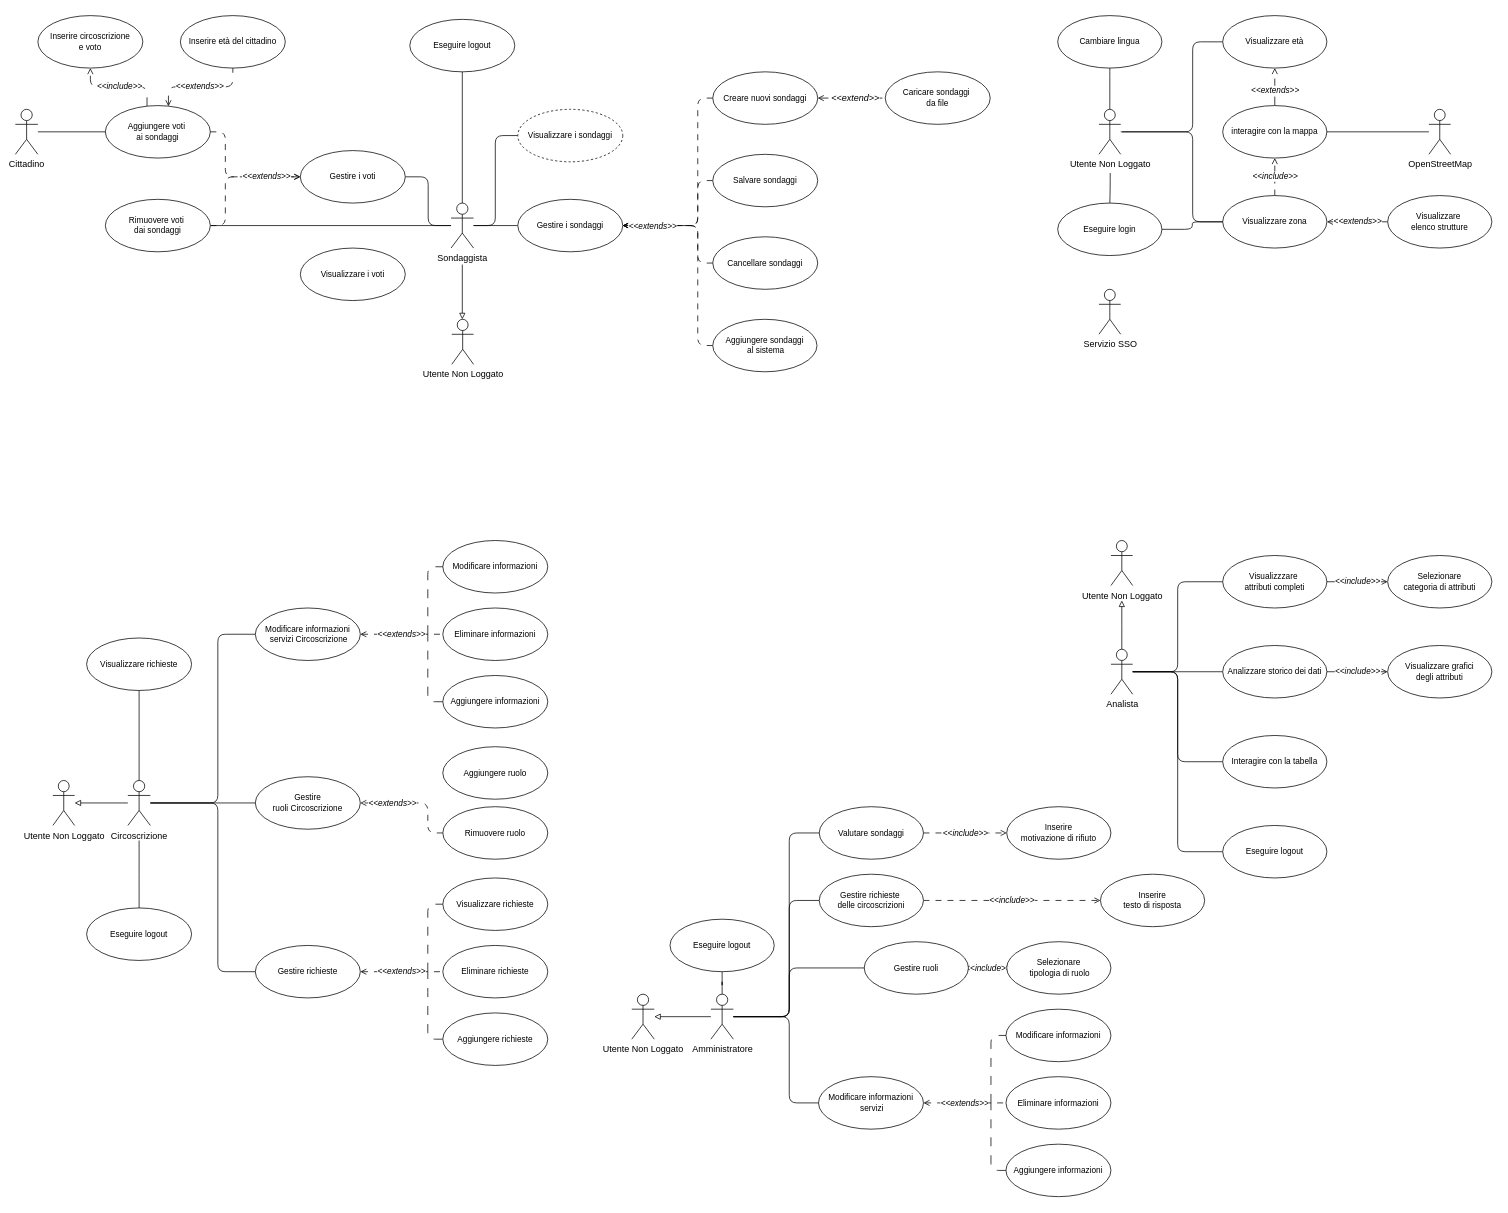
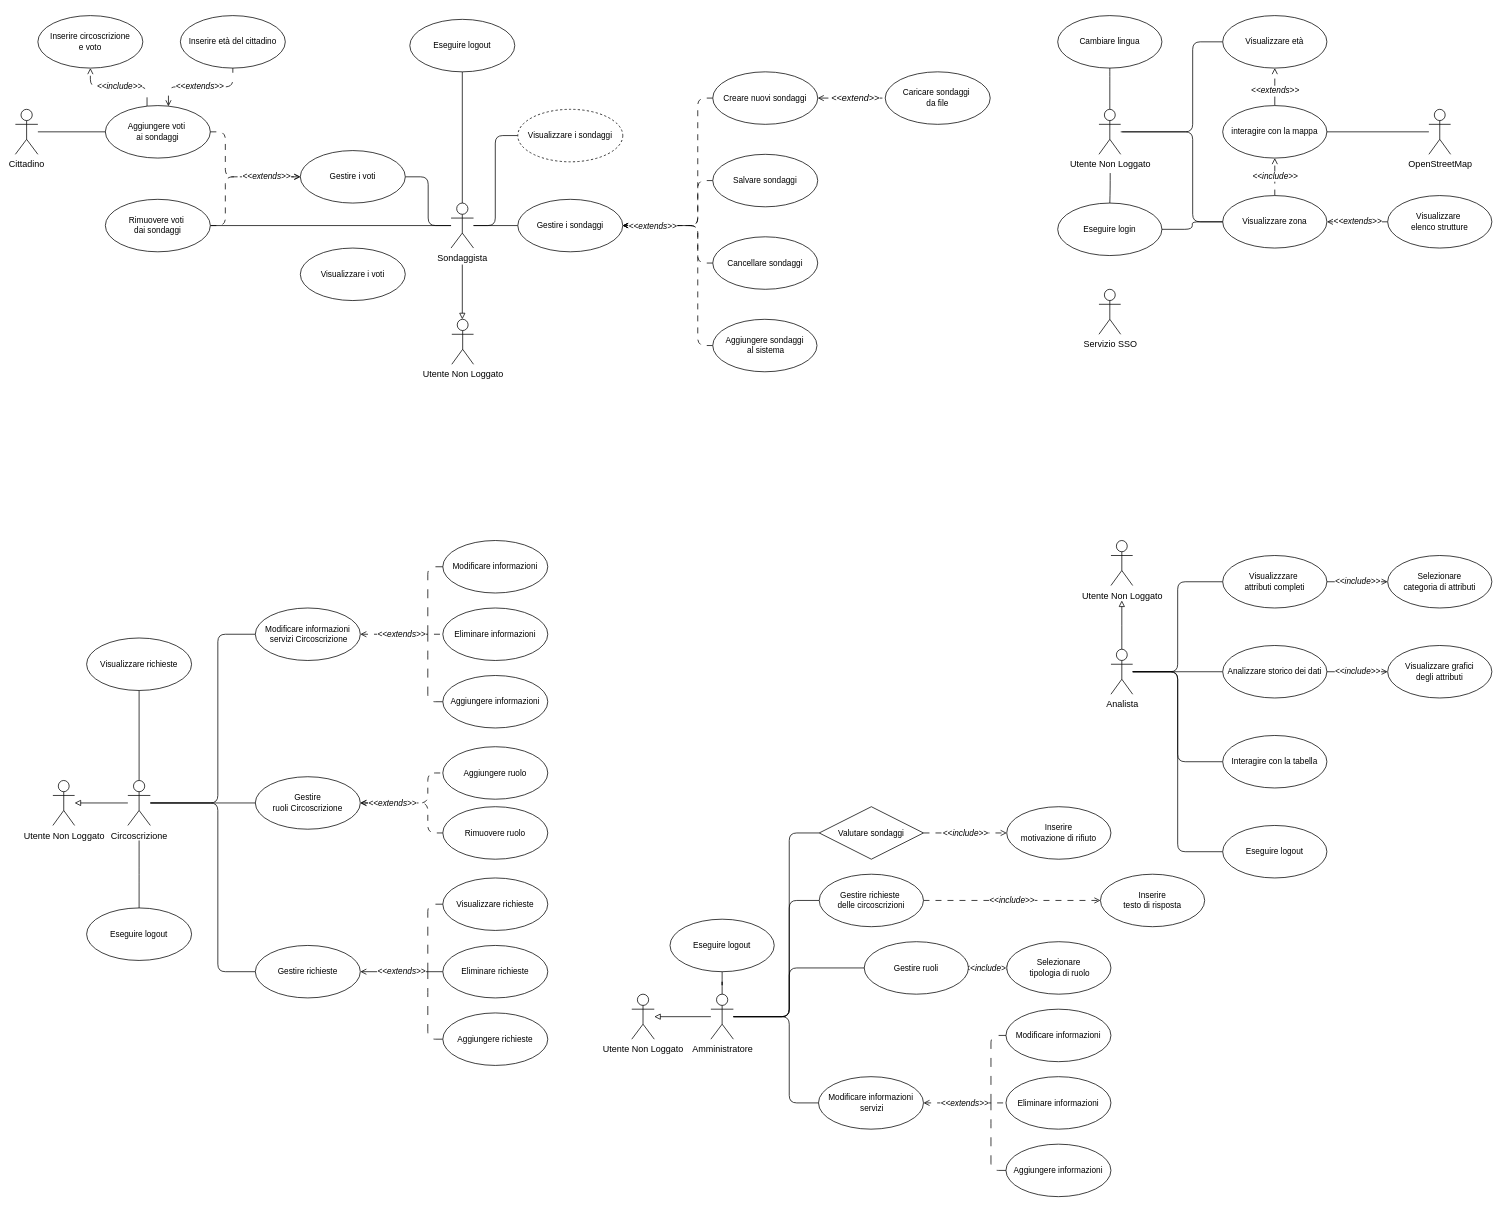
edge "Aggiungere ruolo" -> "Gestire ruoli Circoscrizione": added
node "Valutare sondaggi": shape ellipse -> diamond
edge "Eliminare richieste" -> "Gestire richieste": style dashed -> solid
